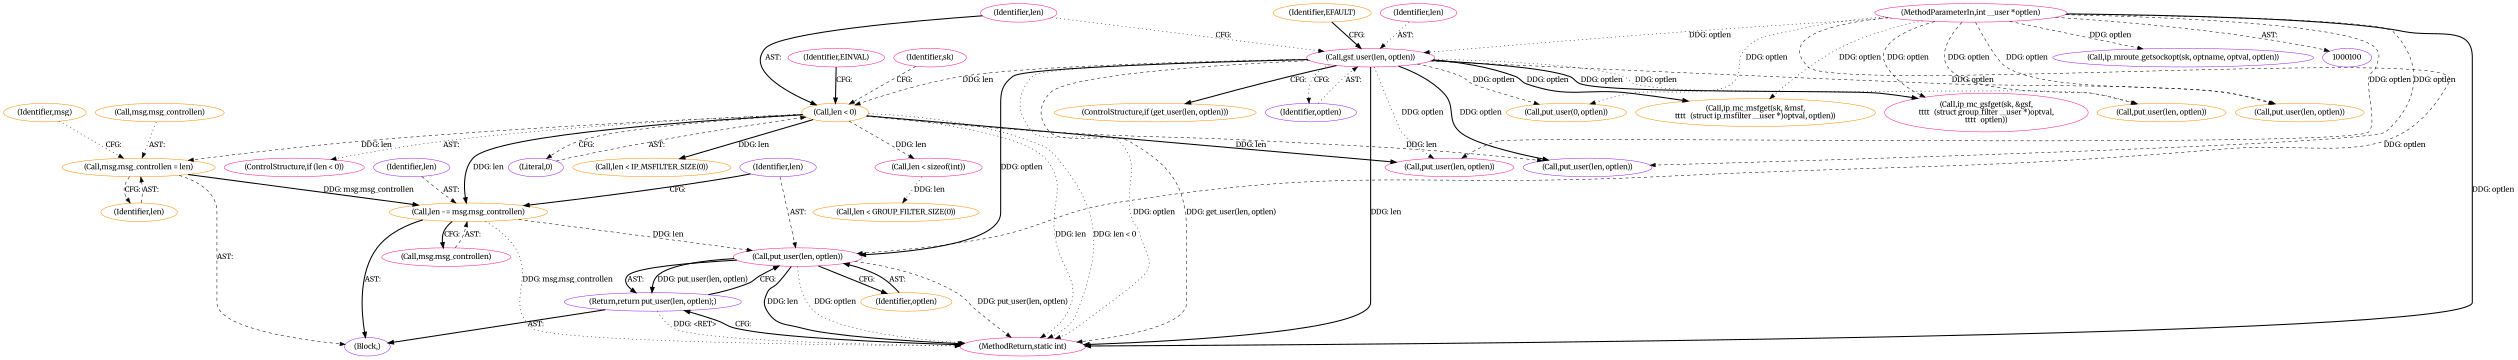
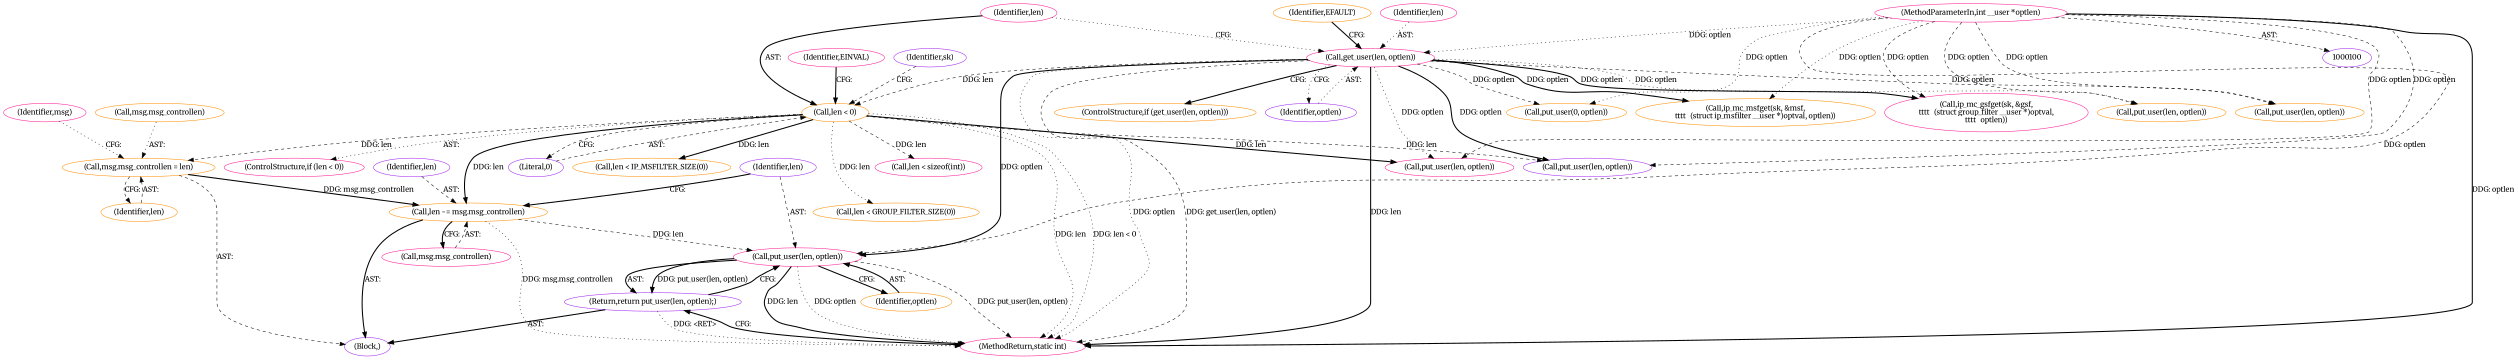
node "(Identifier,sk)": color deeppink -> purple
node "(Call,gsf_user(len, optlen))": label "(Call,gsf_user(len, optlen))" -> "(Call,get_user(len, optlen))"
node "(Call,ip_mroute_getsockopt(sk, optname, optval, optlen))": removed
node "(Identifier,msg)": color darkorange -> deeppink
edge "(Call,len < sizeof(int))" -> "(Call,len < GROUP_FILTER_SIZE(0))": now "(Call,len < 0)" -> "(Call,len < GROUP_FILTER_SIZE(0))"
